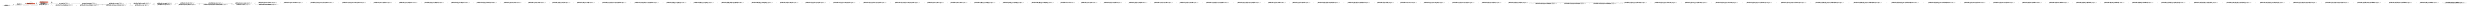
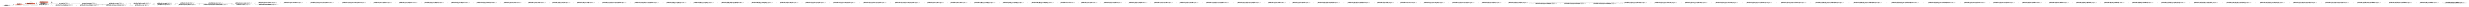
node "CmdNamespaces['0', '1', '0']": fillcolor lightgray -> tomato
